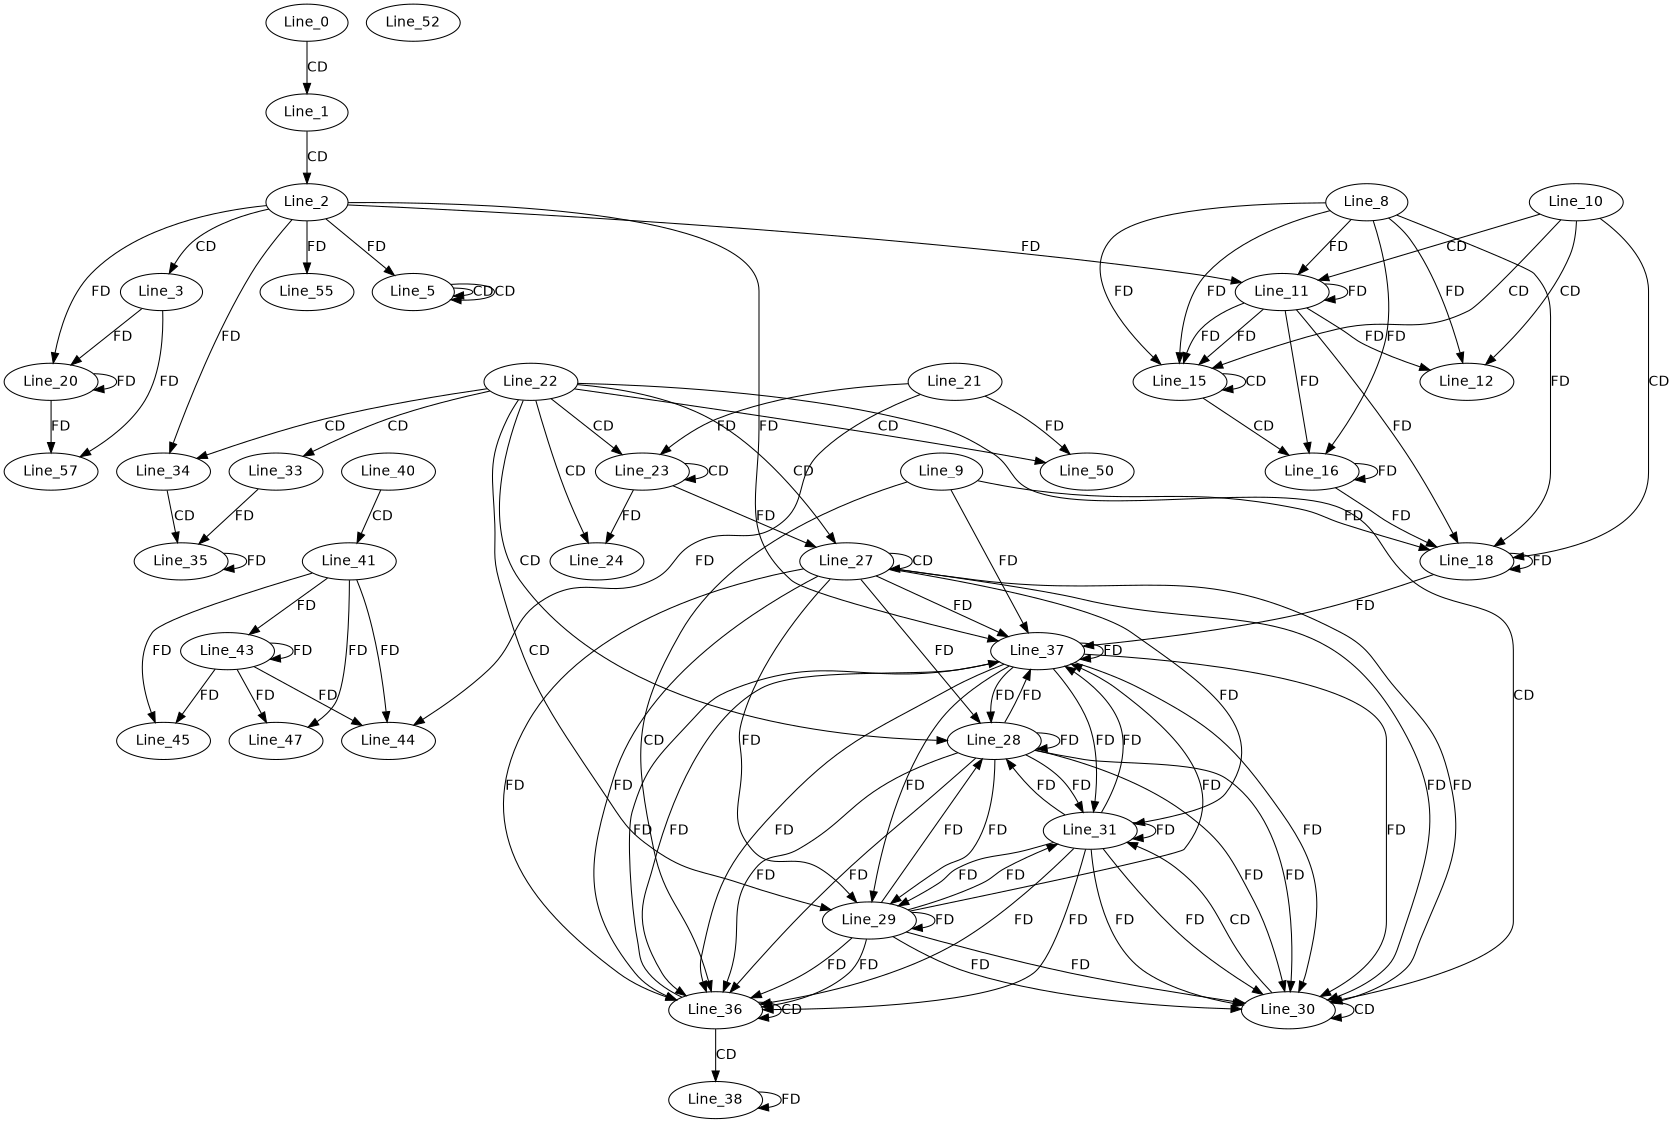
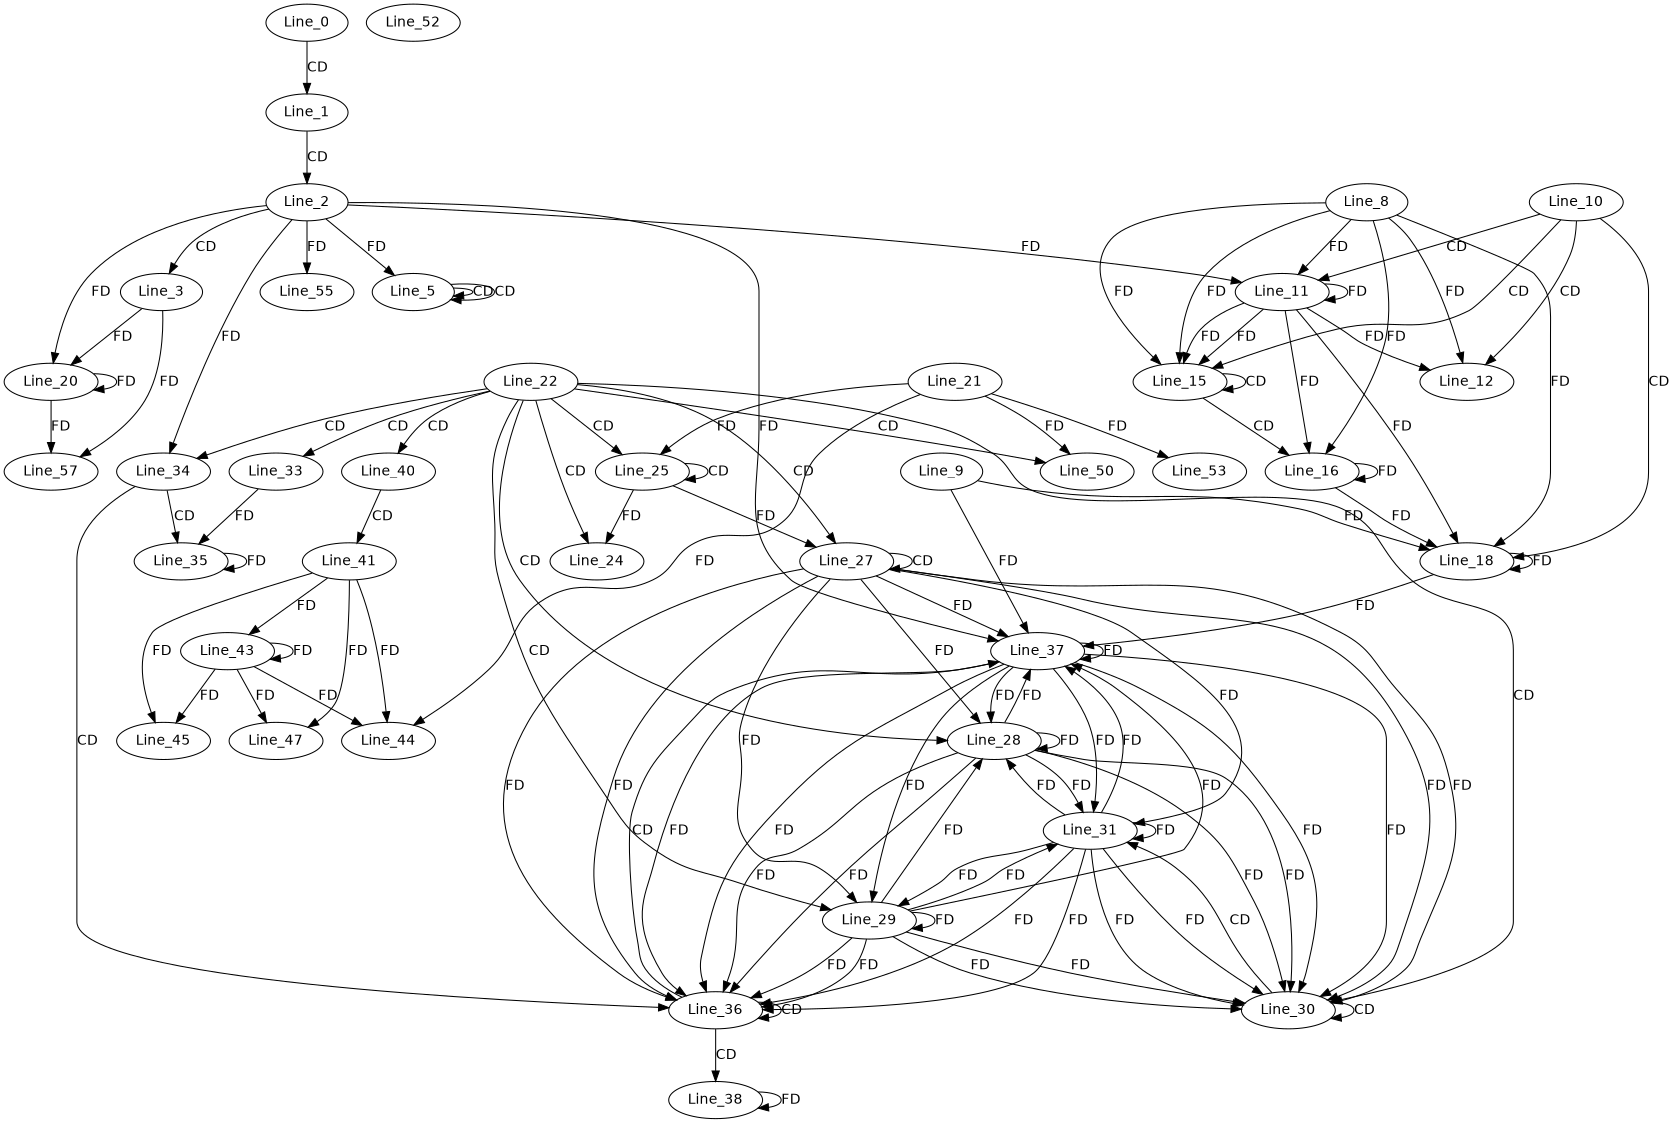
edge "Line_22" -> "Line_40": added, label "CD"
node "Line_23": label "Line_23" -> "Line_25"
node "Line_53": added
edge "Line_9" -> "Line_36": now "Line_34" -> "Line_36"
edge "Line_36" -> "Line_37": label "FD" -> "CD"
edge "Line_28" -> "Line_29": removed, label "FD"
